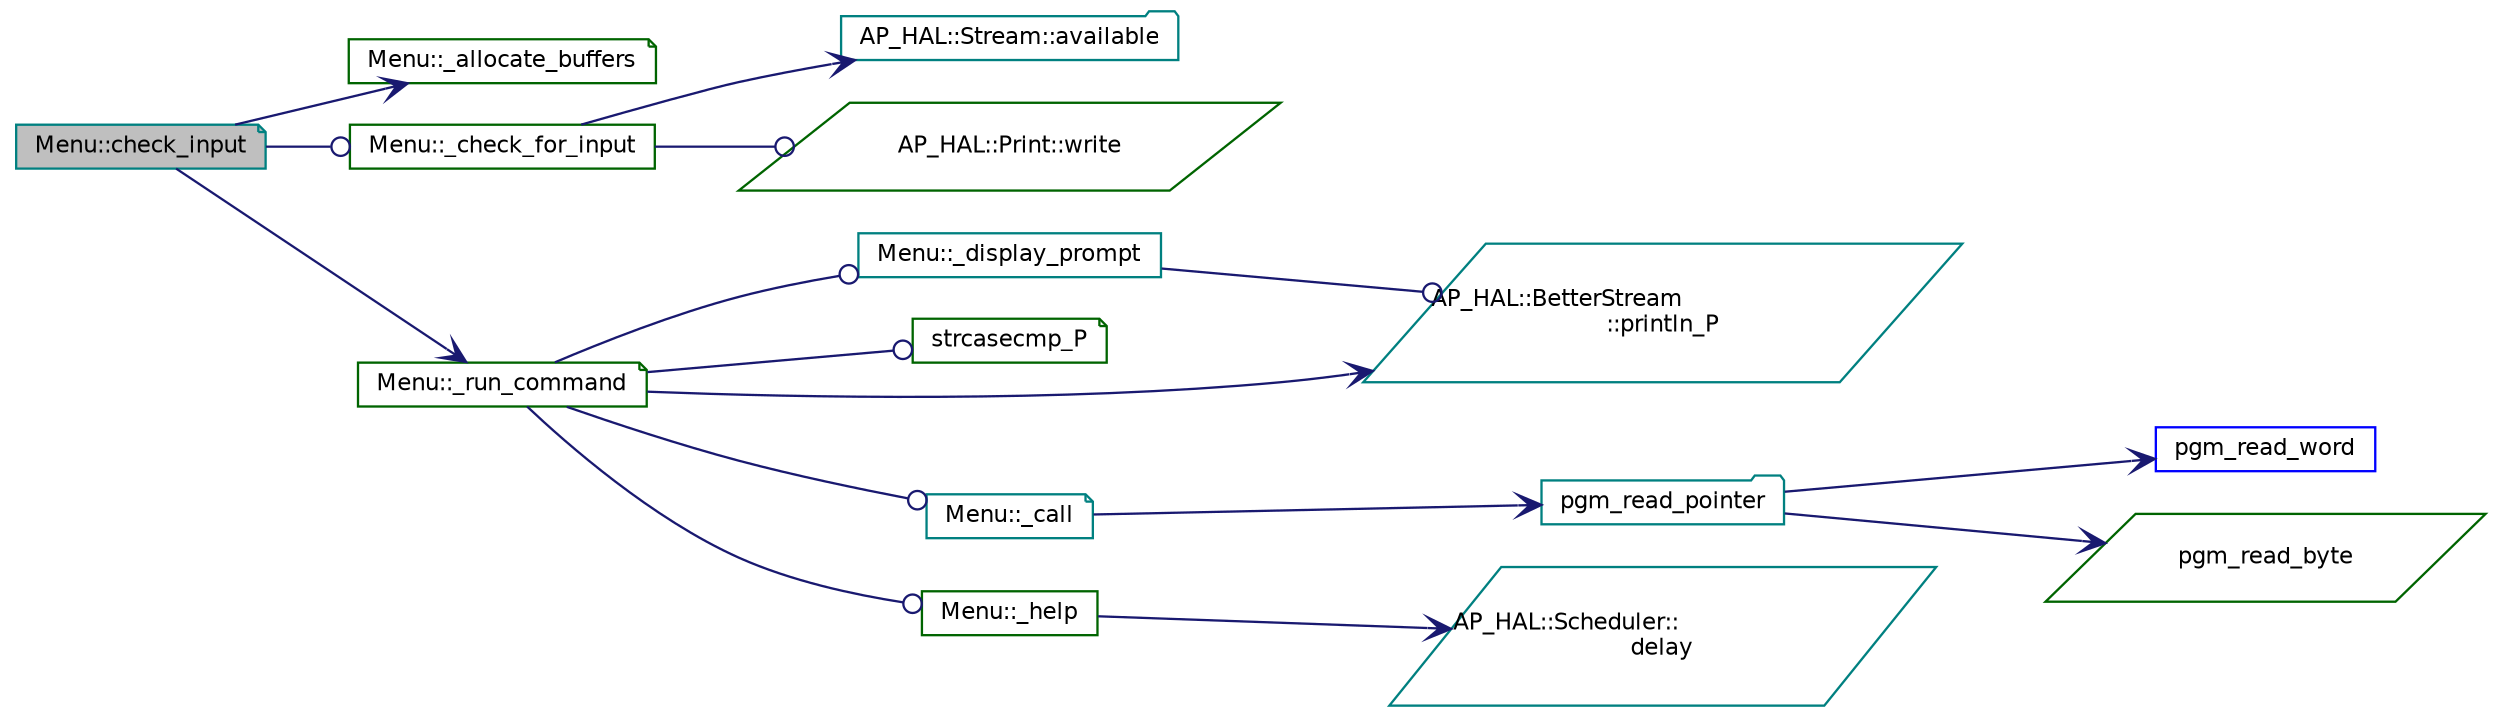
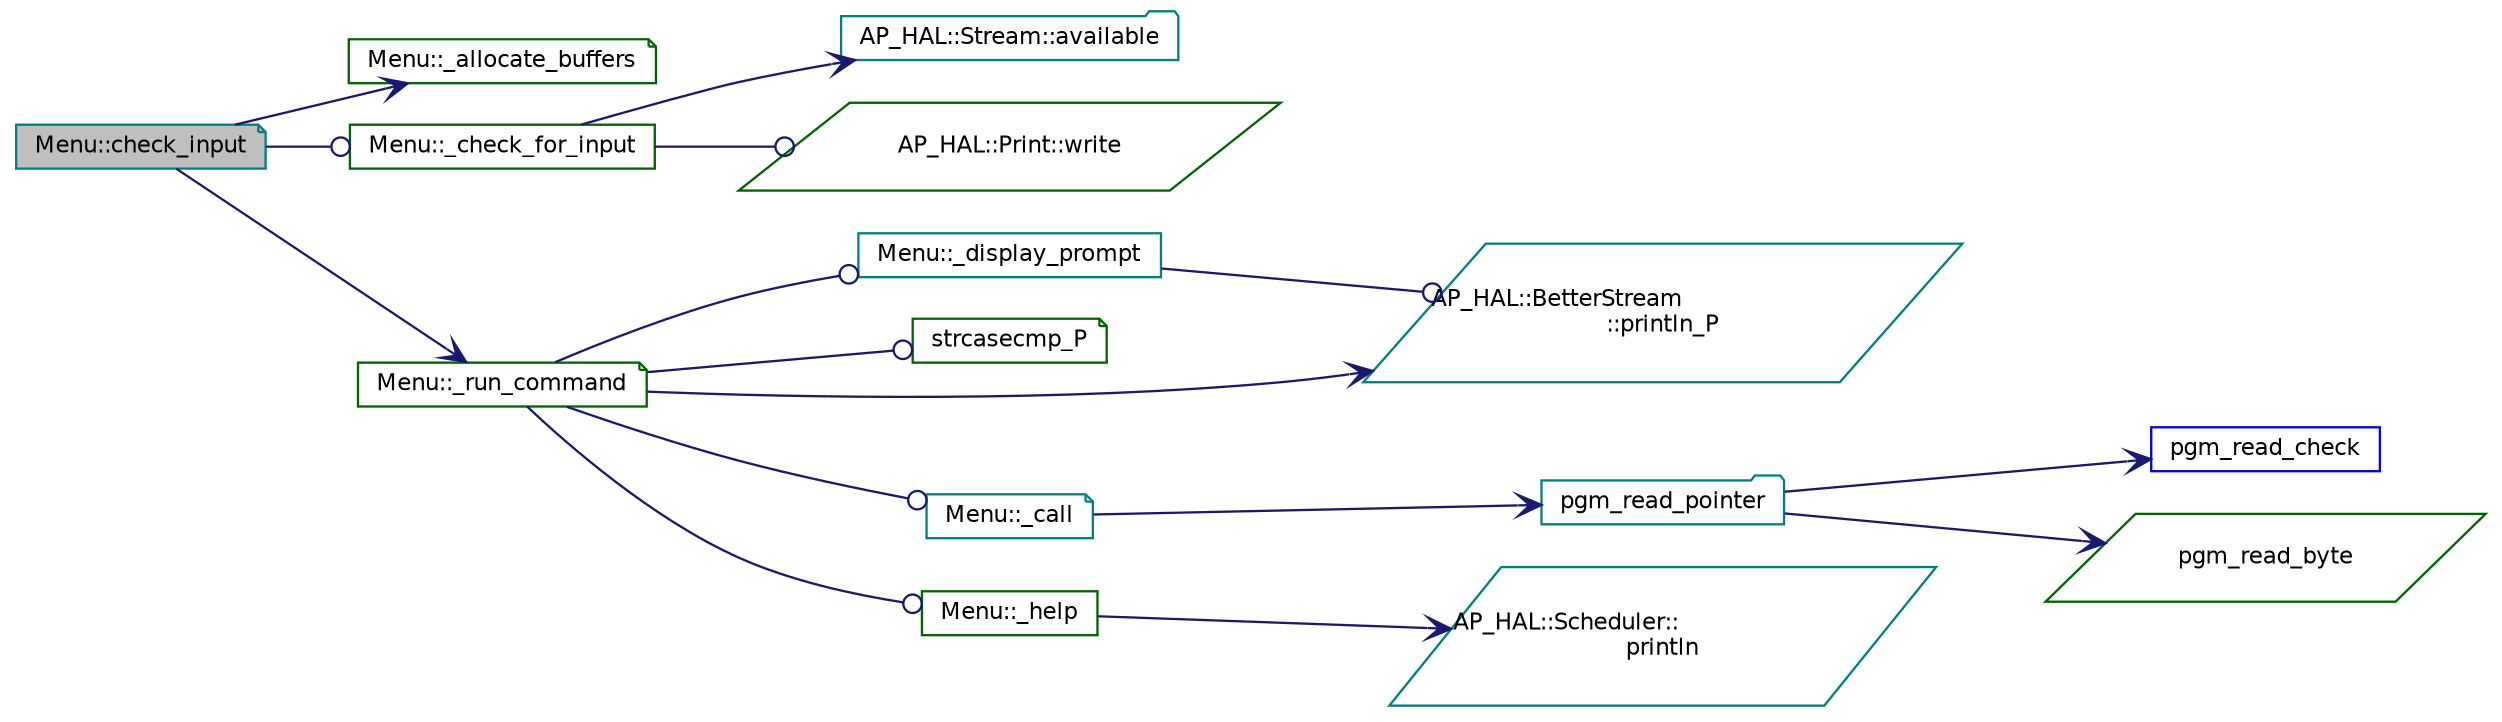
node "pgm_read_word": label "pgm_read_word" -> "pgm_read_check"
node "AP_HAL::Scheduler:: delay": label "AP_HAL::Scheduler:: delay" -> "AP_HAL::Scheduler:: println"
